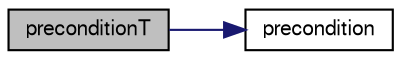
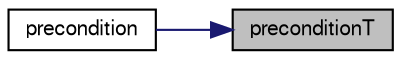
edge "preconditionT" -> "precondition": reversed
